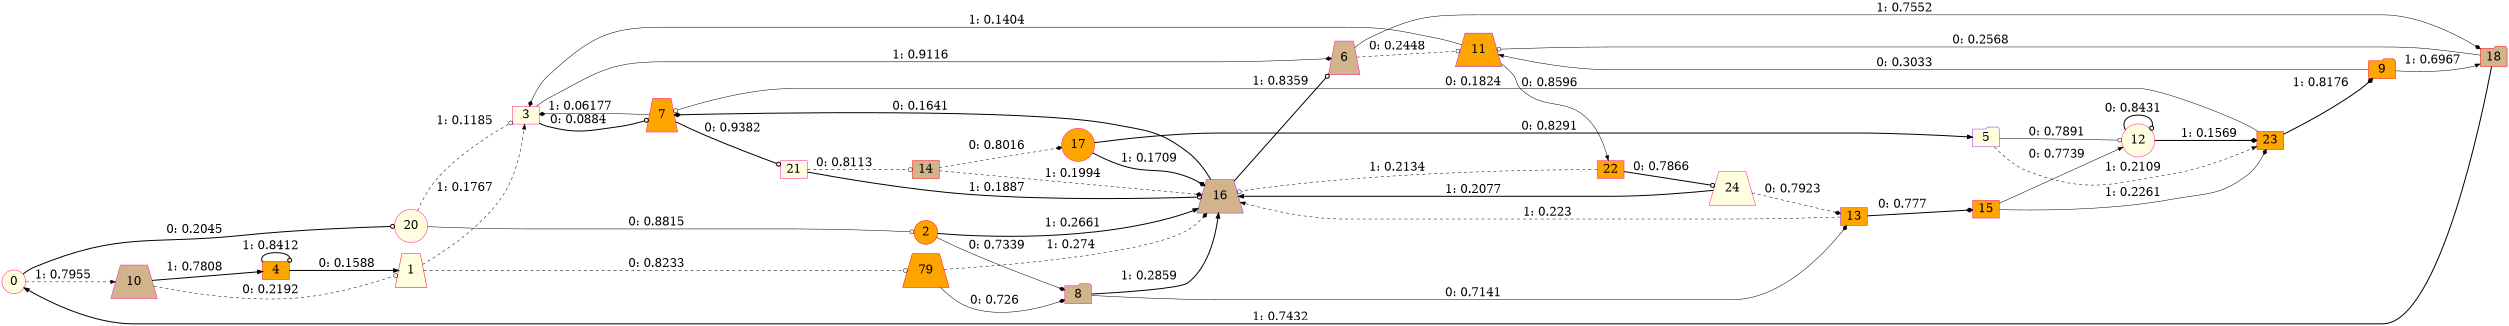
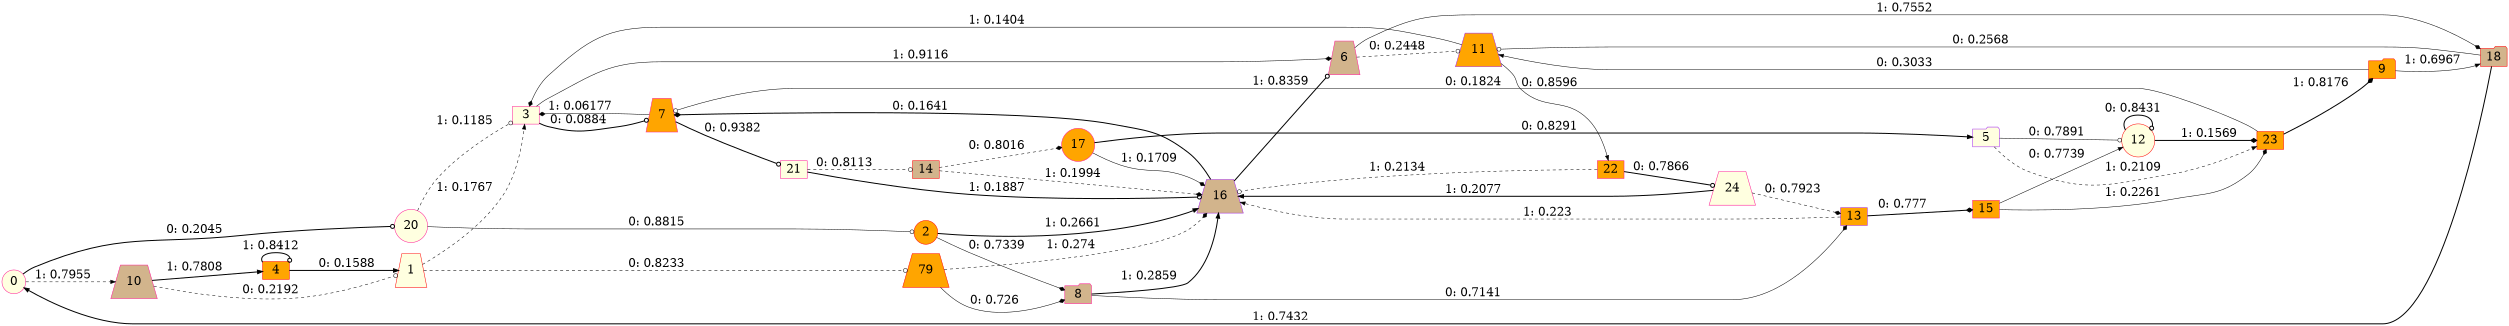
node "12": color deeppink -> red
edge "17" -> "16": style bold -> solid
